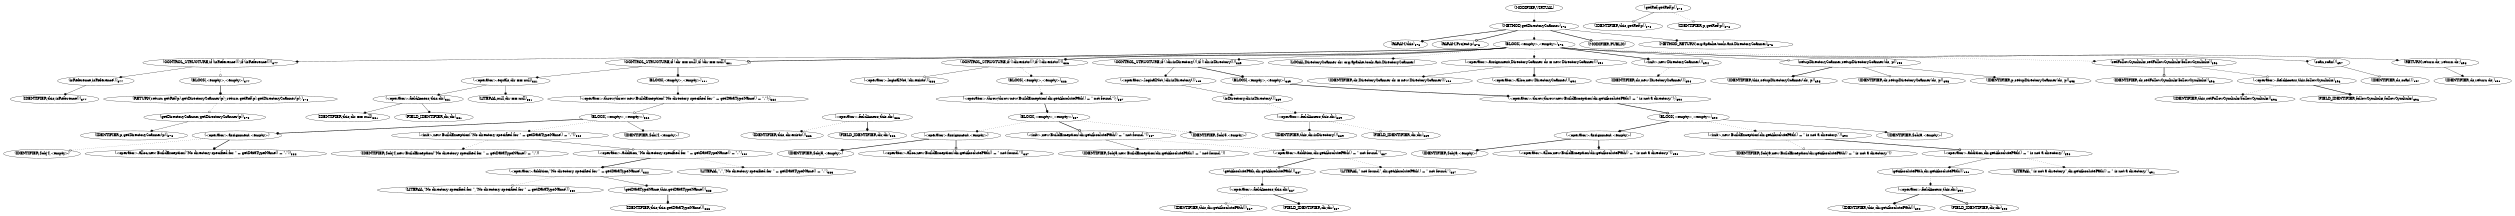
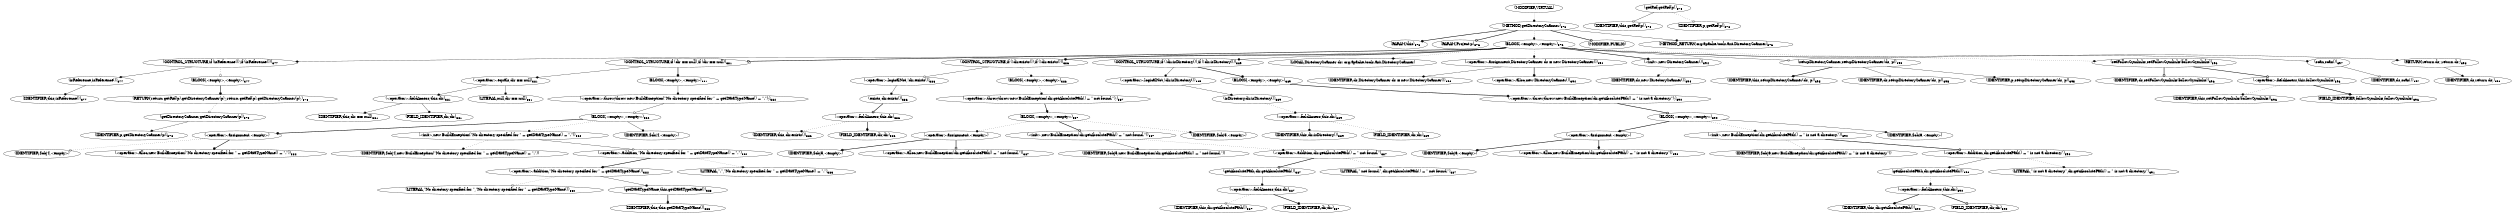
edge "(setFollowSymlinks,setFollowSymlinks(followSymlinks))" -> "(<operator>.fieldAccess,this.followSymlinks)": style solid -> bold
node "(exists,dir.exists())": added
